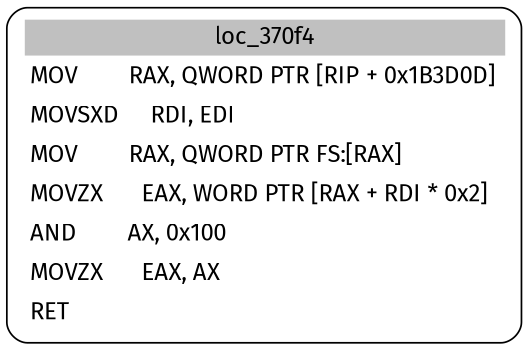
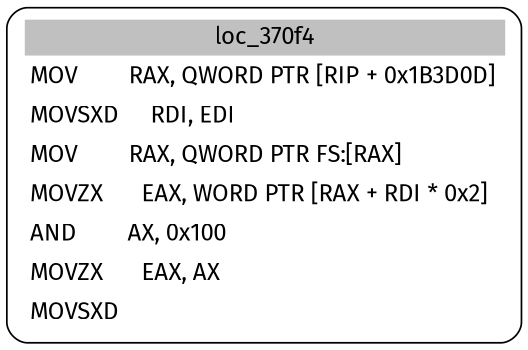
node "loc_370f4": text "RET" -> "MOVSXD"
